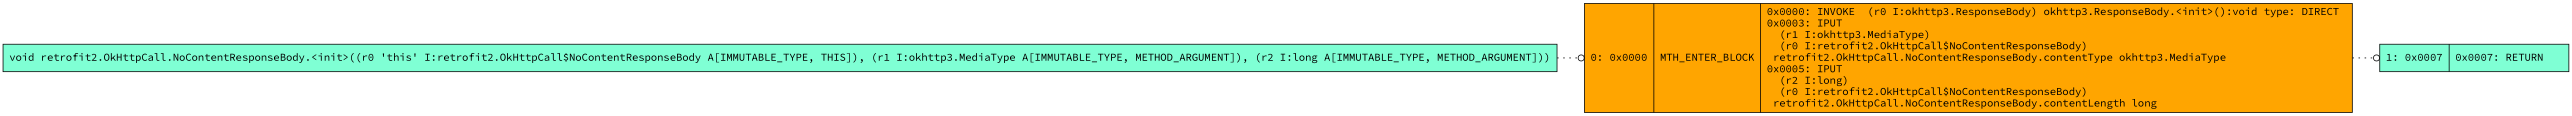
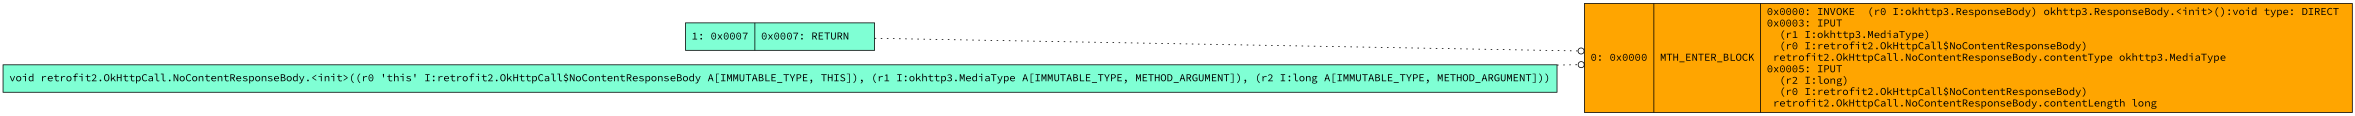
edge "0: 0x0000" -> "1: 0x0007": reversed
